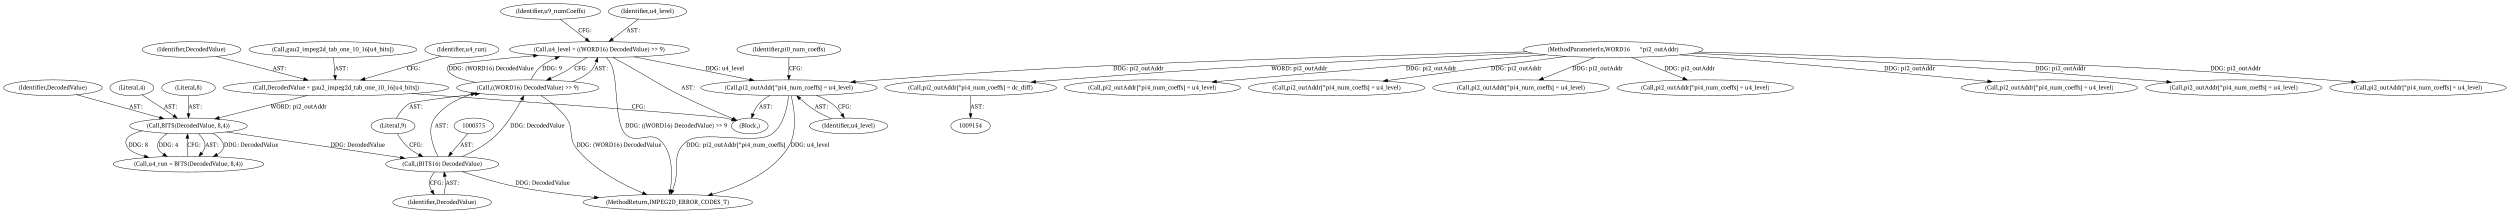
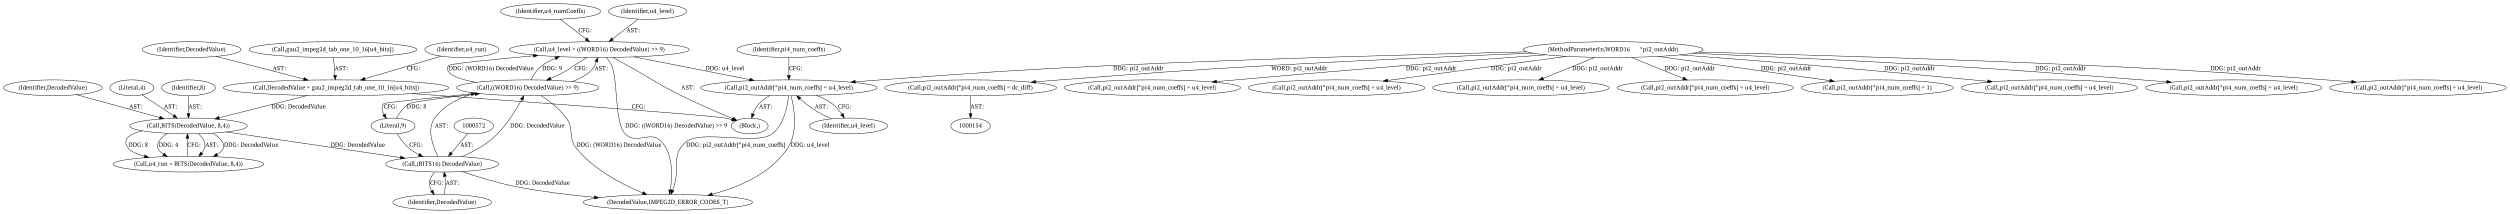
node "(Identifier,u9_numCoeffs)": label "(Identifier,u9_numCoeffs)" -> "(Identifier,u4_numCoeffs)"
node "(Identifier,pi0_num_coeffs)": label "(Identifier,pi0_num_coeffs)" -> "(Identifier,pi4_num_coeffs)"
node "(Literal,8)": label "(Literal,8)" -> "(Identifier,8)"
node "(Call,pi2_outAddr[*pi4_num_coeffs] = 1)": added
edge "(Call,((WORD16) DecodedValue) >> 9)" -> "(Literal,9)": added, label "CFG:"
edge "(Call,DecodedValue = gau2_impeg2d_tab_one_10_16[u4_bits])" -> "(Call,BITS(DecodedValue, 8,4))": label "WORD: pi2_outAddr" -> "DDG: DecodedValue"
edge "(Literal,9)" -> "(Call,((WORD16) DecodedValue) >> 9)": label "AST: " -> "DDG: 8"
node "1000575": label "1000575" -> "1000572"
node "1009154": label "1009154" -> "1000154"
node "(MethodReturn,IMPEG2D_ERROR_CODES_T)": label "(MethodReturn,IMPEG2D_ERROR_CODES_T)" -> "(DecodedValue,IMPEG2D_ERROR_CODES_T)"
